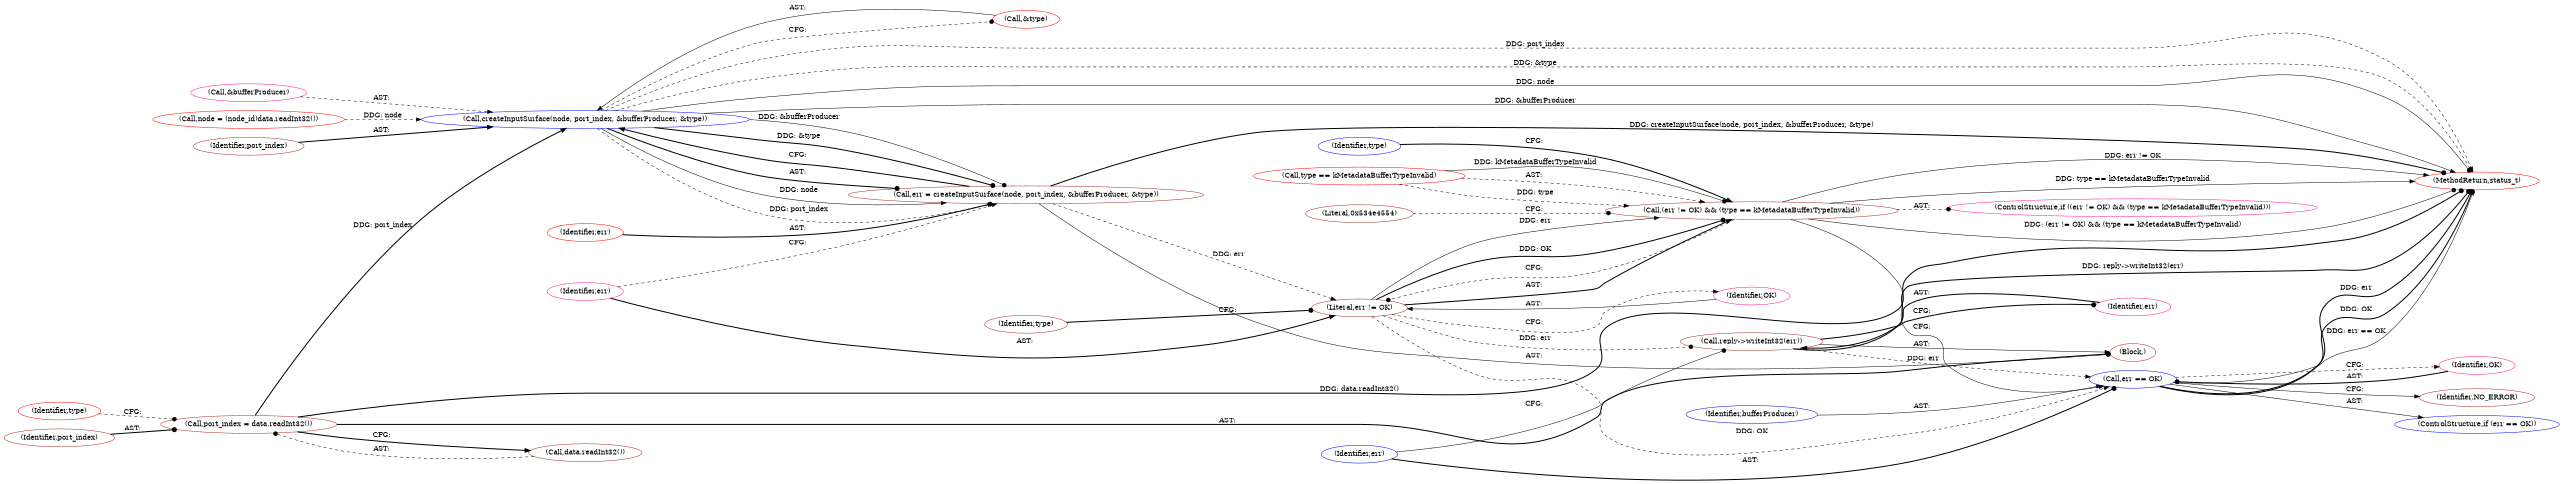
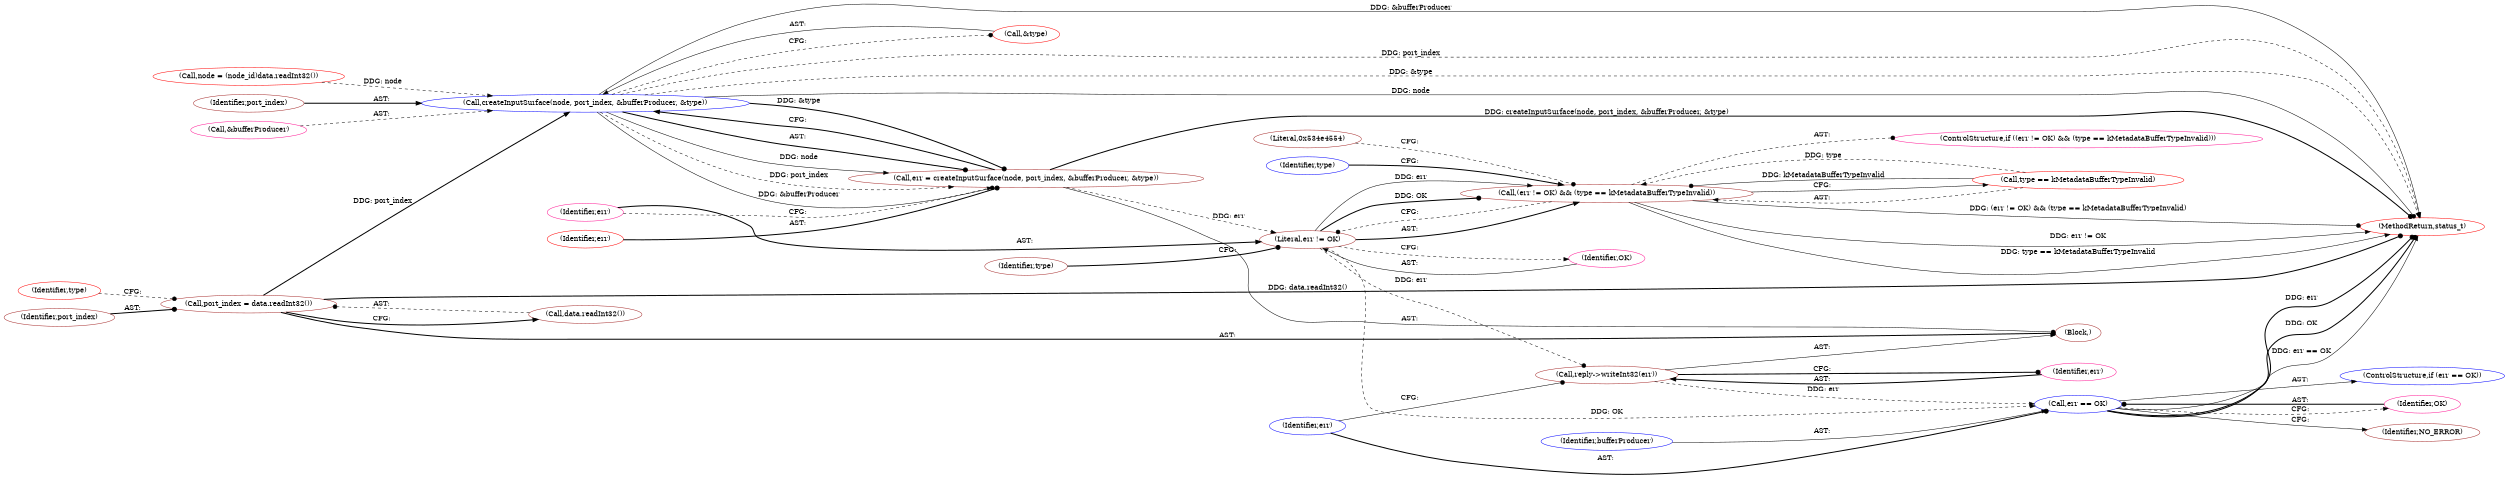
edge "(Call,reply->writeInt32(err))" -> "(MethodReturn,status_t)": removed, label "DDG: reply->writeInt32(err)"
edge "(Call,(err != OK) && (type == kMetadataBufferTypeInvalid))" -> "(Call,err == OK)": now "(Call,(err != OK) && (type == kMetadataBufferTypeInvalid))" -> "(Call,type == kMetadataBufferTypeInvalid)"
